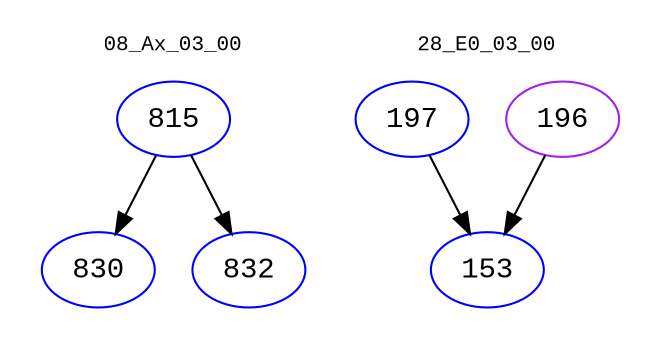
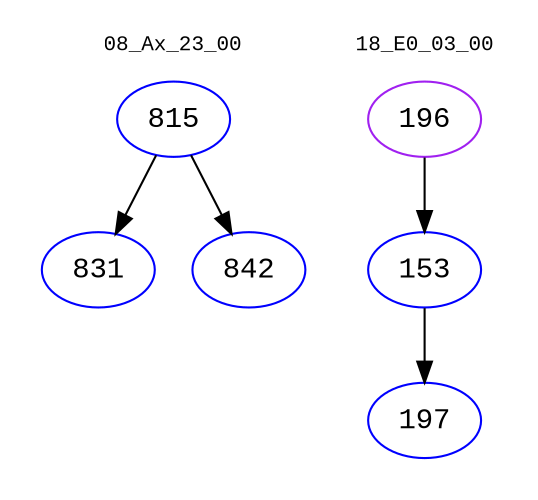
cluster "08_Ax_03_00": label "08_Ax_03_00" -> "08_Ax_23_00"
cluster "28_E0_03_00": label "28_E0_03_00" -> "18_E0_03_00"
edge "197" -> "153": reversed
node "830": label "830" -> "831"
node "832": label "832" -> "842"
